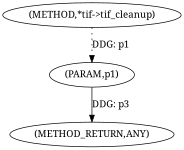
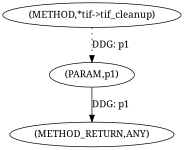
edge "(PARAM,p1)" -> "(METHOD_RETURN,ANY)": label "DDG: p3" -> "DDG: p1"
